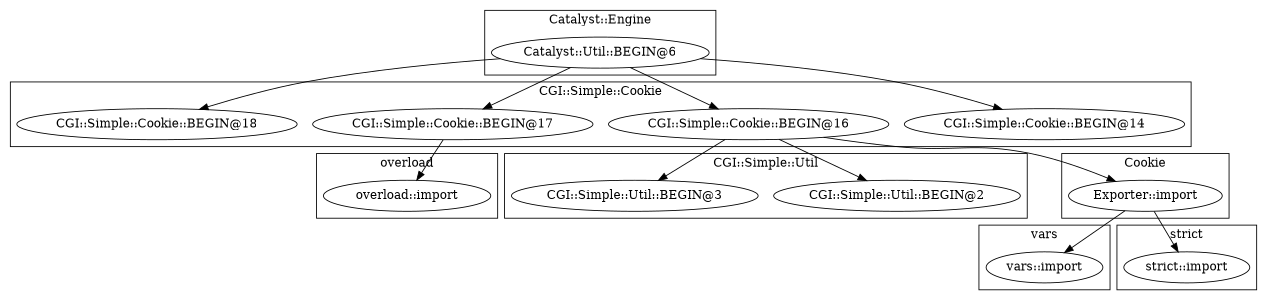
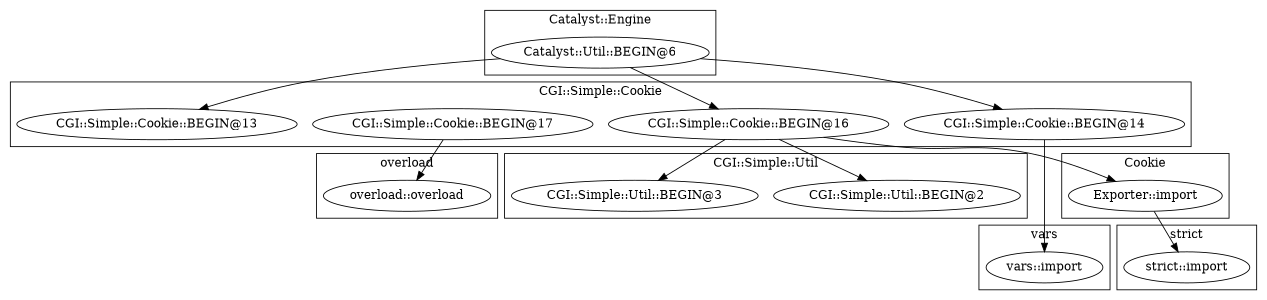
edge "Catalyst::Util::BEGIN@6" -> "CGI::Simple::Cookie::BEGIN@17": removed
node "CGI::Simple::Cookie::BEGIN@18": label "CGI::Simple::Cookie::BEGIN@18" -> "CGI::Simple::Cookie::BEGIN@13"
node "overload::import": label "overload::import" -> "overload::overload"
edge "Exporter::import" -> "vars::import": now "CGI::Simple::Cookie::BEGIN@14" -> "vars::import"
